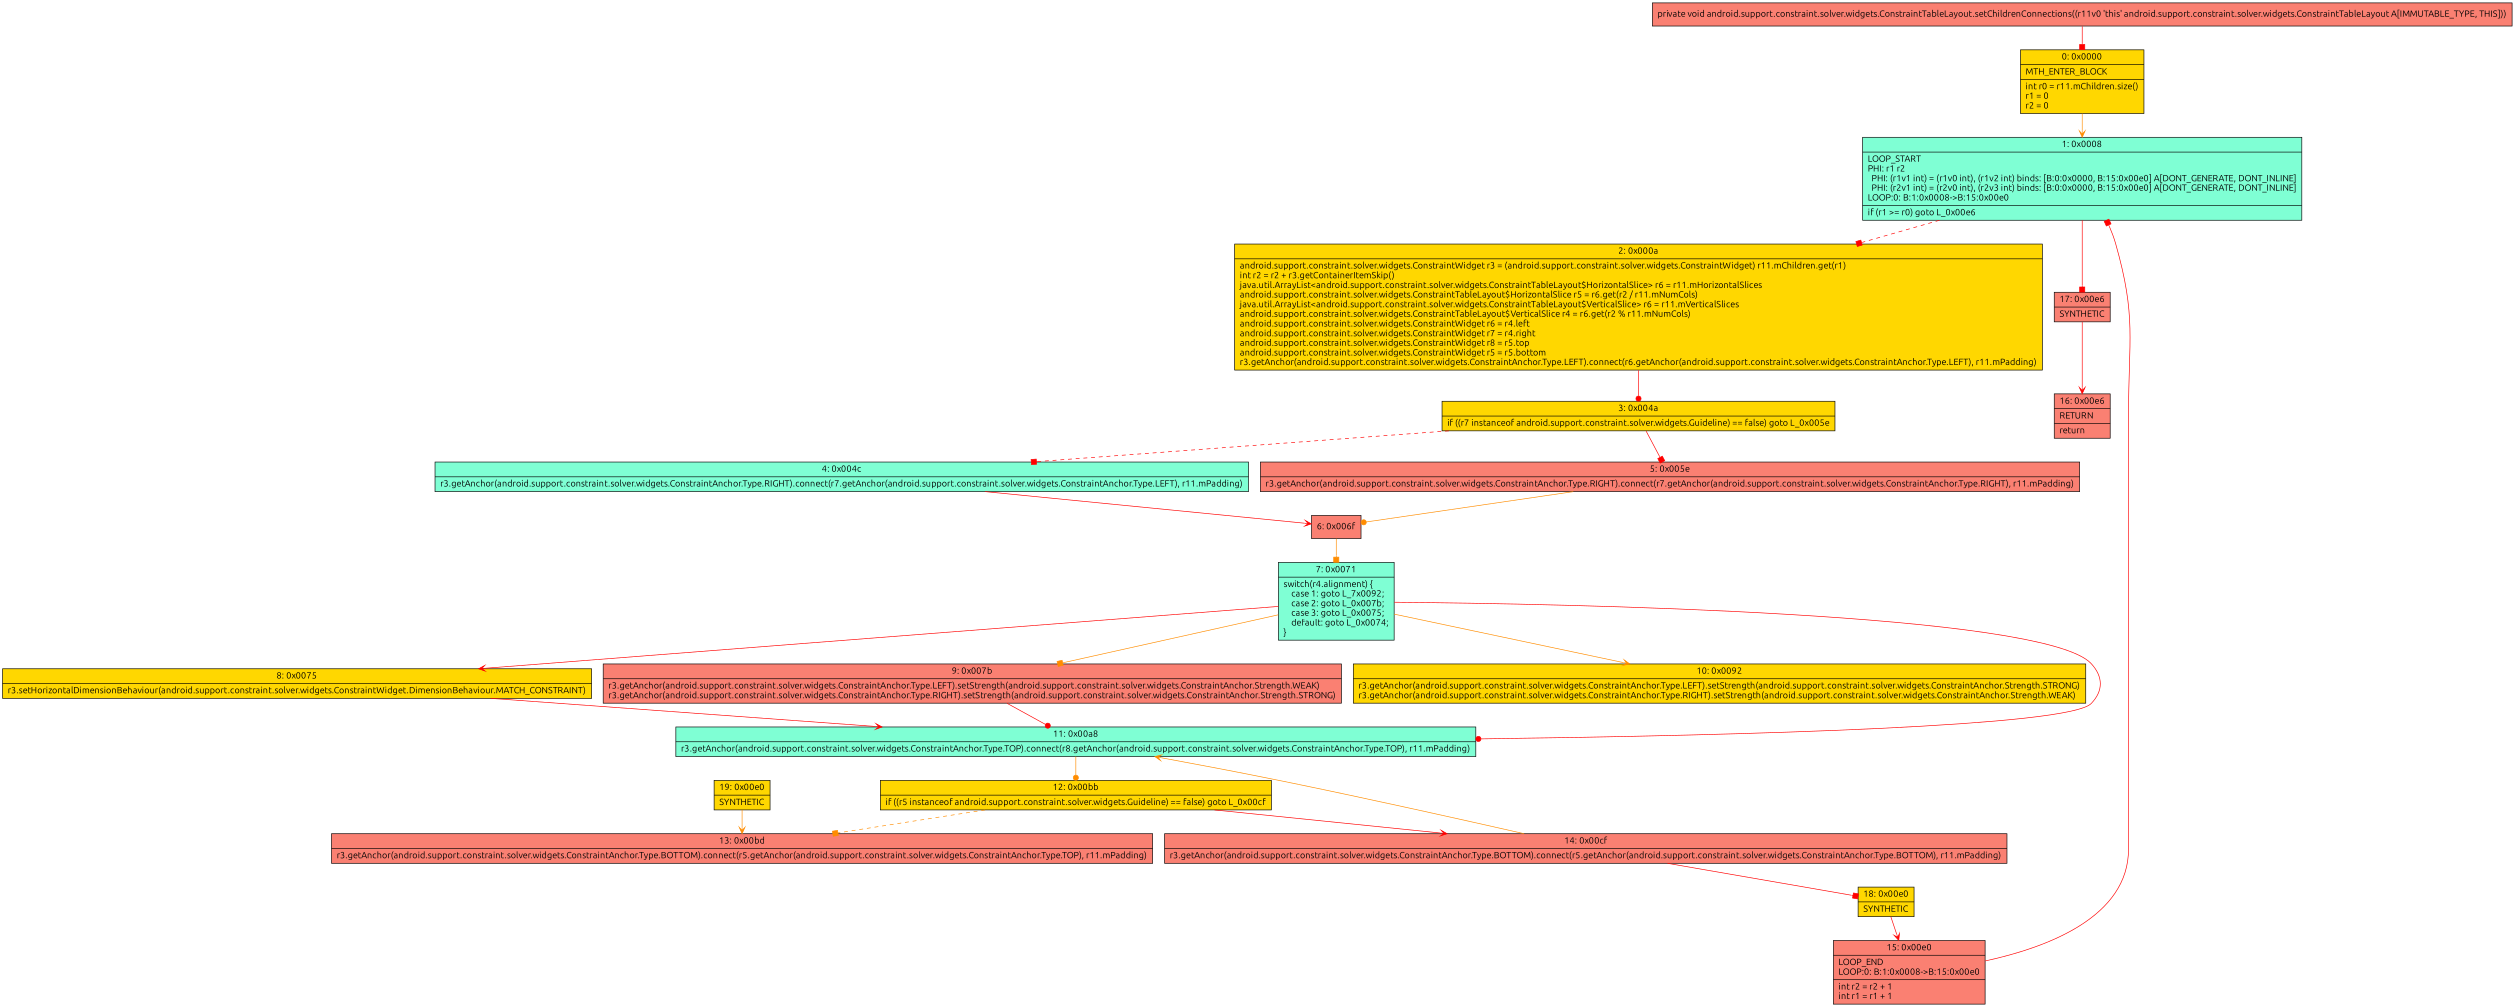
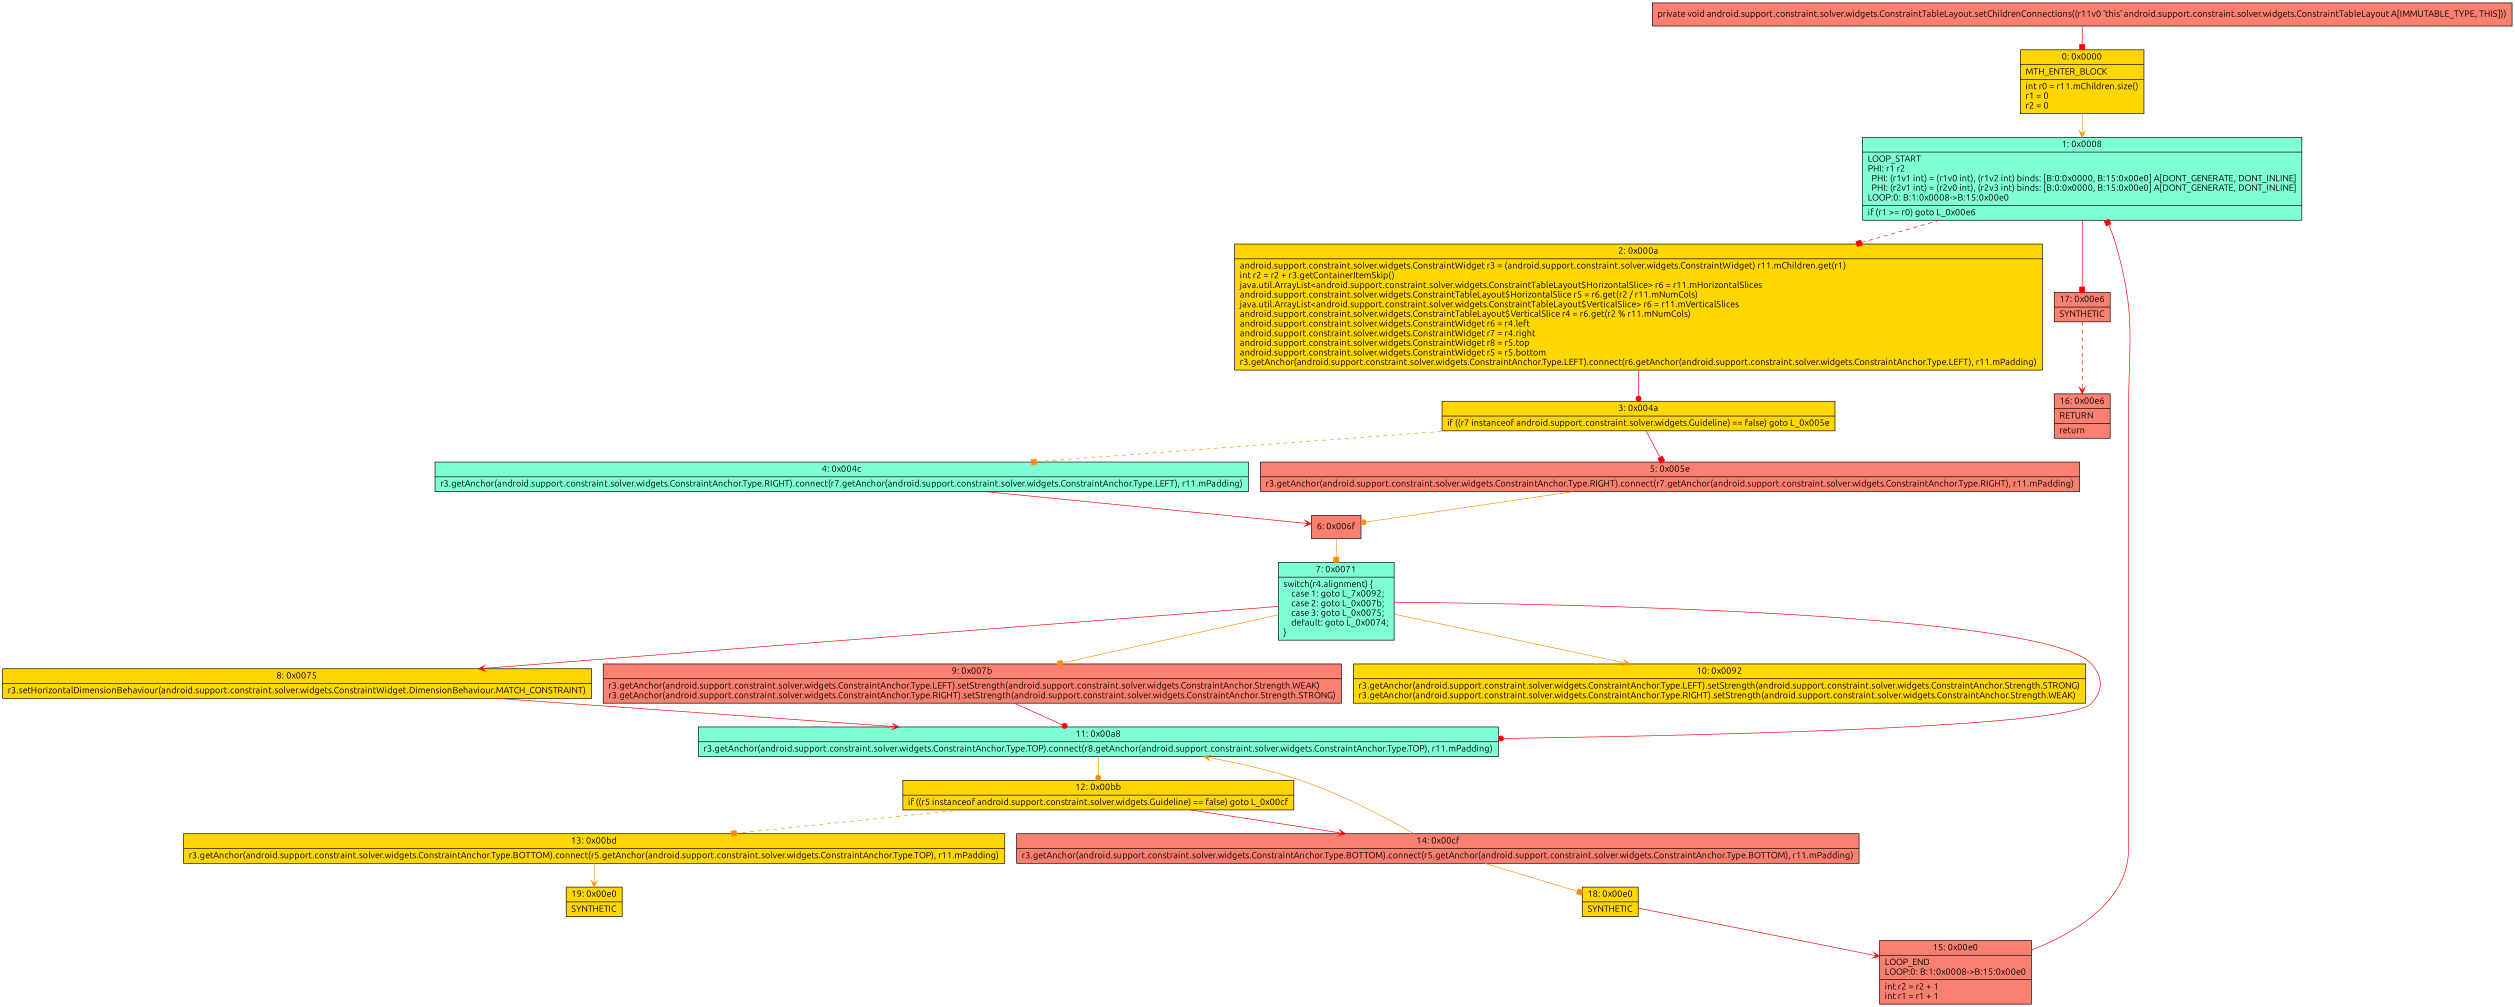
edge "17: 0x00e6" -> "16: 0x00e6": style solid -> dashed
edge "3: 0x004a" -> "4: 0x004c": color red -> darkorange
edge "19: 0x00e0" -> "13: 0x00bd": reversed
node "13: 0x00bd": fillcolor salmon -> gold
edge "14: 0x00cf" -> "18: 0x00e0": color red -> darkorange
